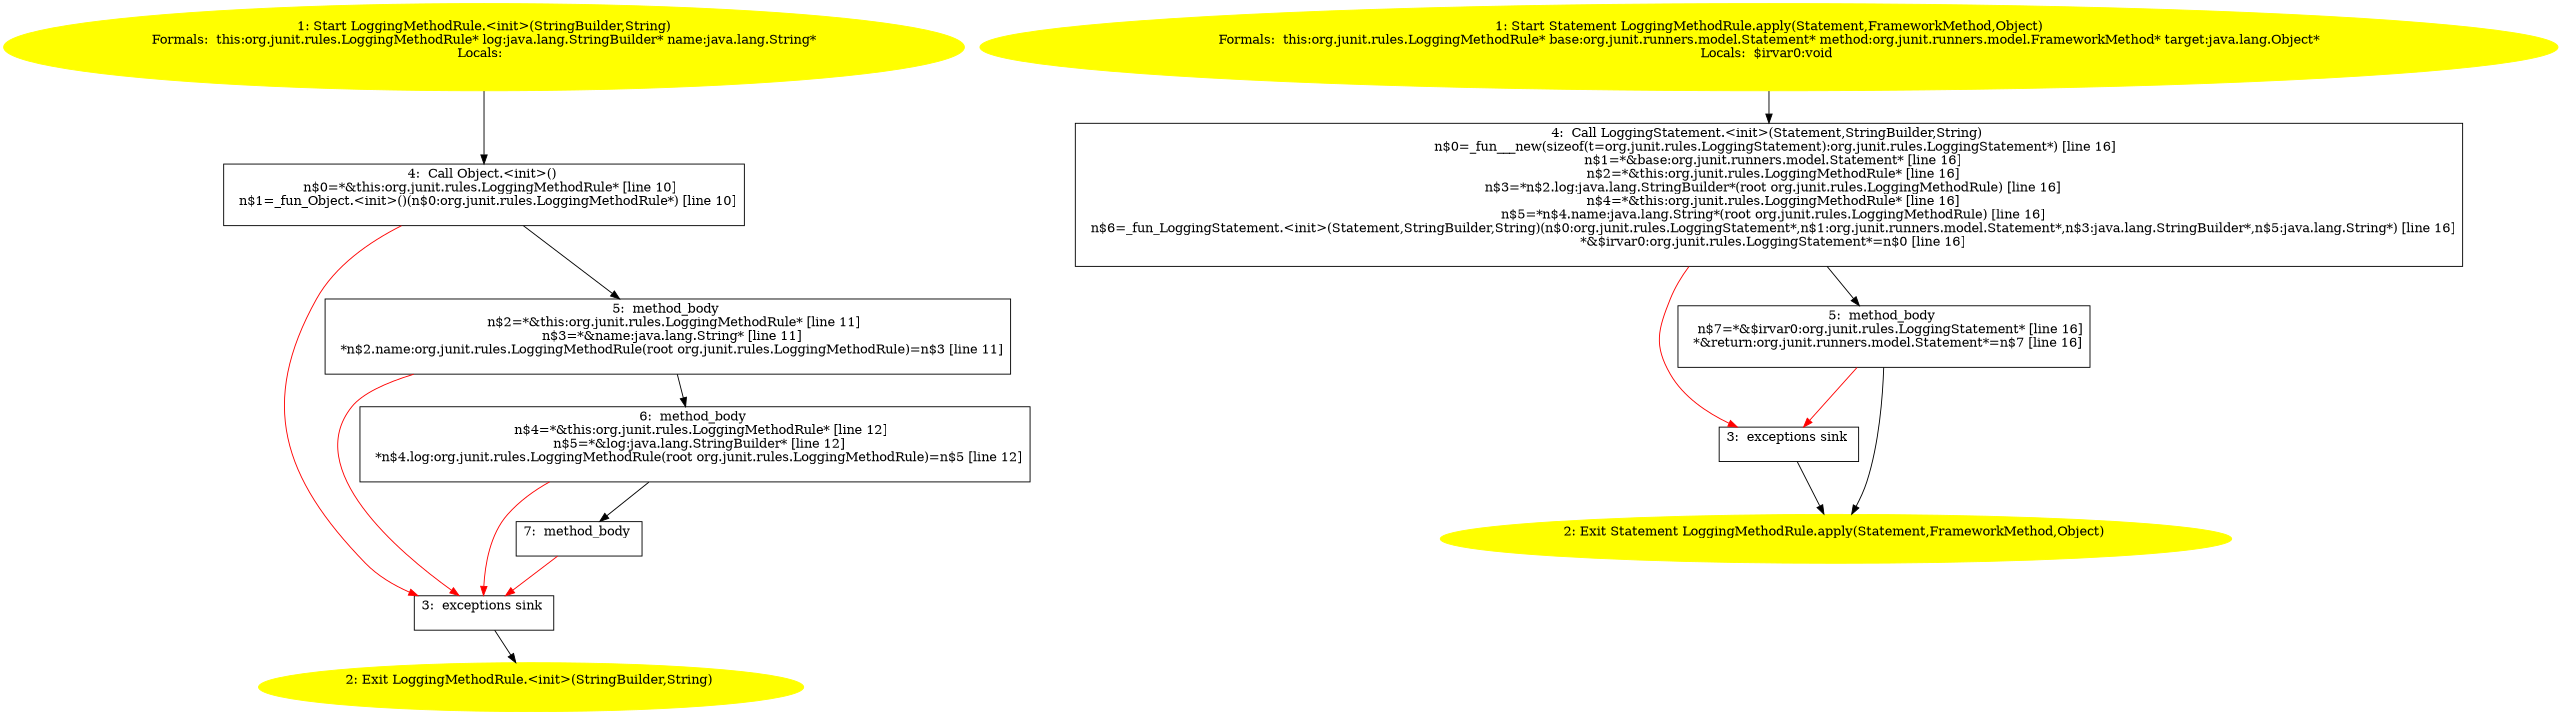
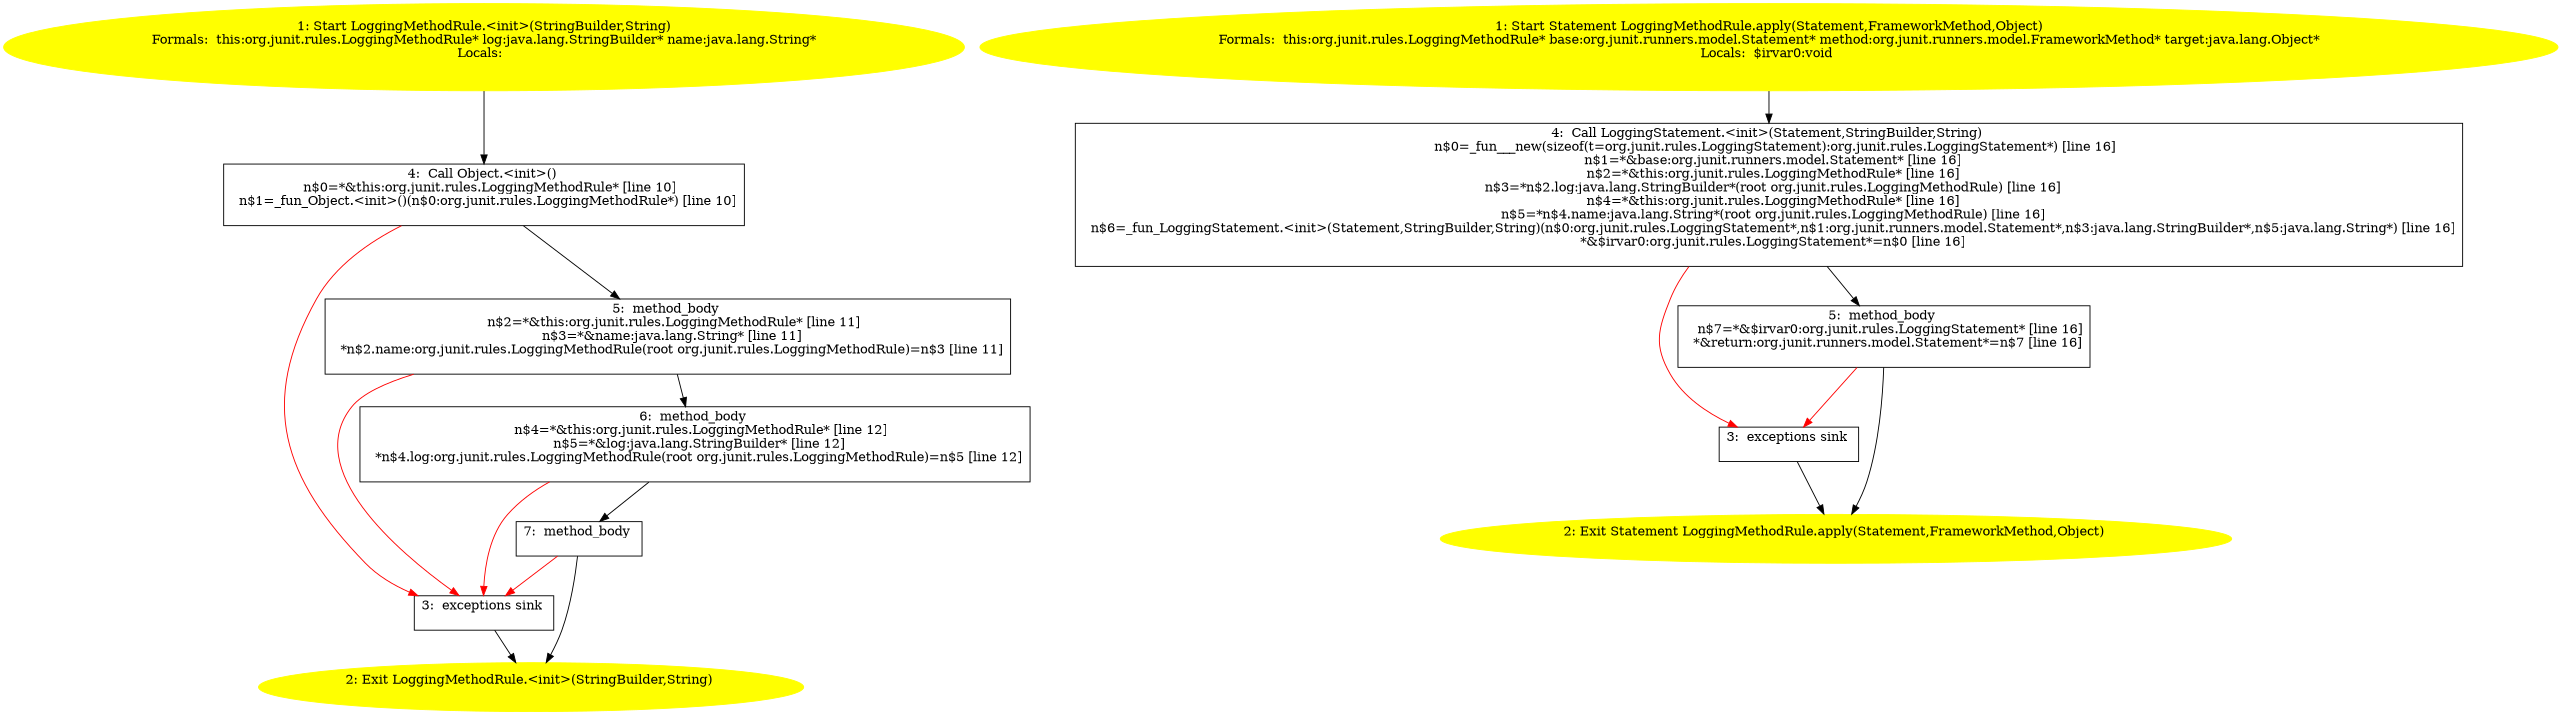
edge "7:  method_body" -> "2: Exit LoggingMethodRule.<init>(StringBuilder,String)": added
